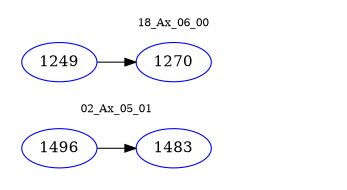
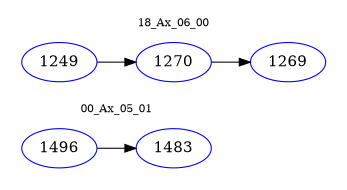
node "1269": added
cluster "02_Ax_05_01": label "02_Ax_05_01" -> "00_Ax_05_01"
